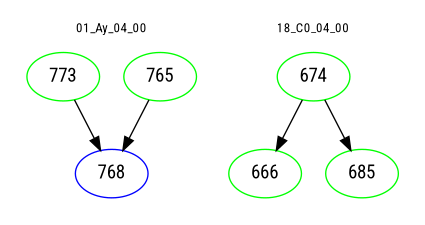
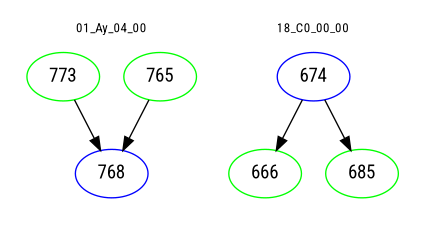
cluster "18_C0_04_00": label "18_C0_04_00" -> "18_C0_00_00"
node "674": color green -> blue
